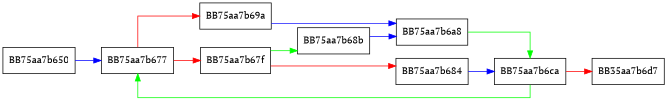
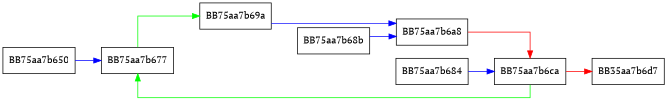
edge "BB75aa7b677" -> "BB75aa7b69a": color red -> green
edge "BB75aa7b6a8" -> "BB75aa7b6ca": color green -> red
node "BB75aa7b67f": removed
